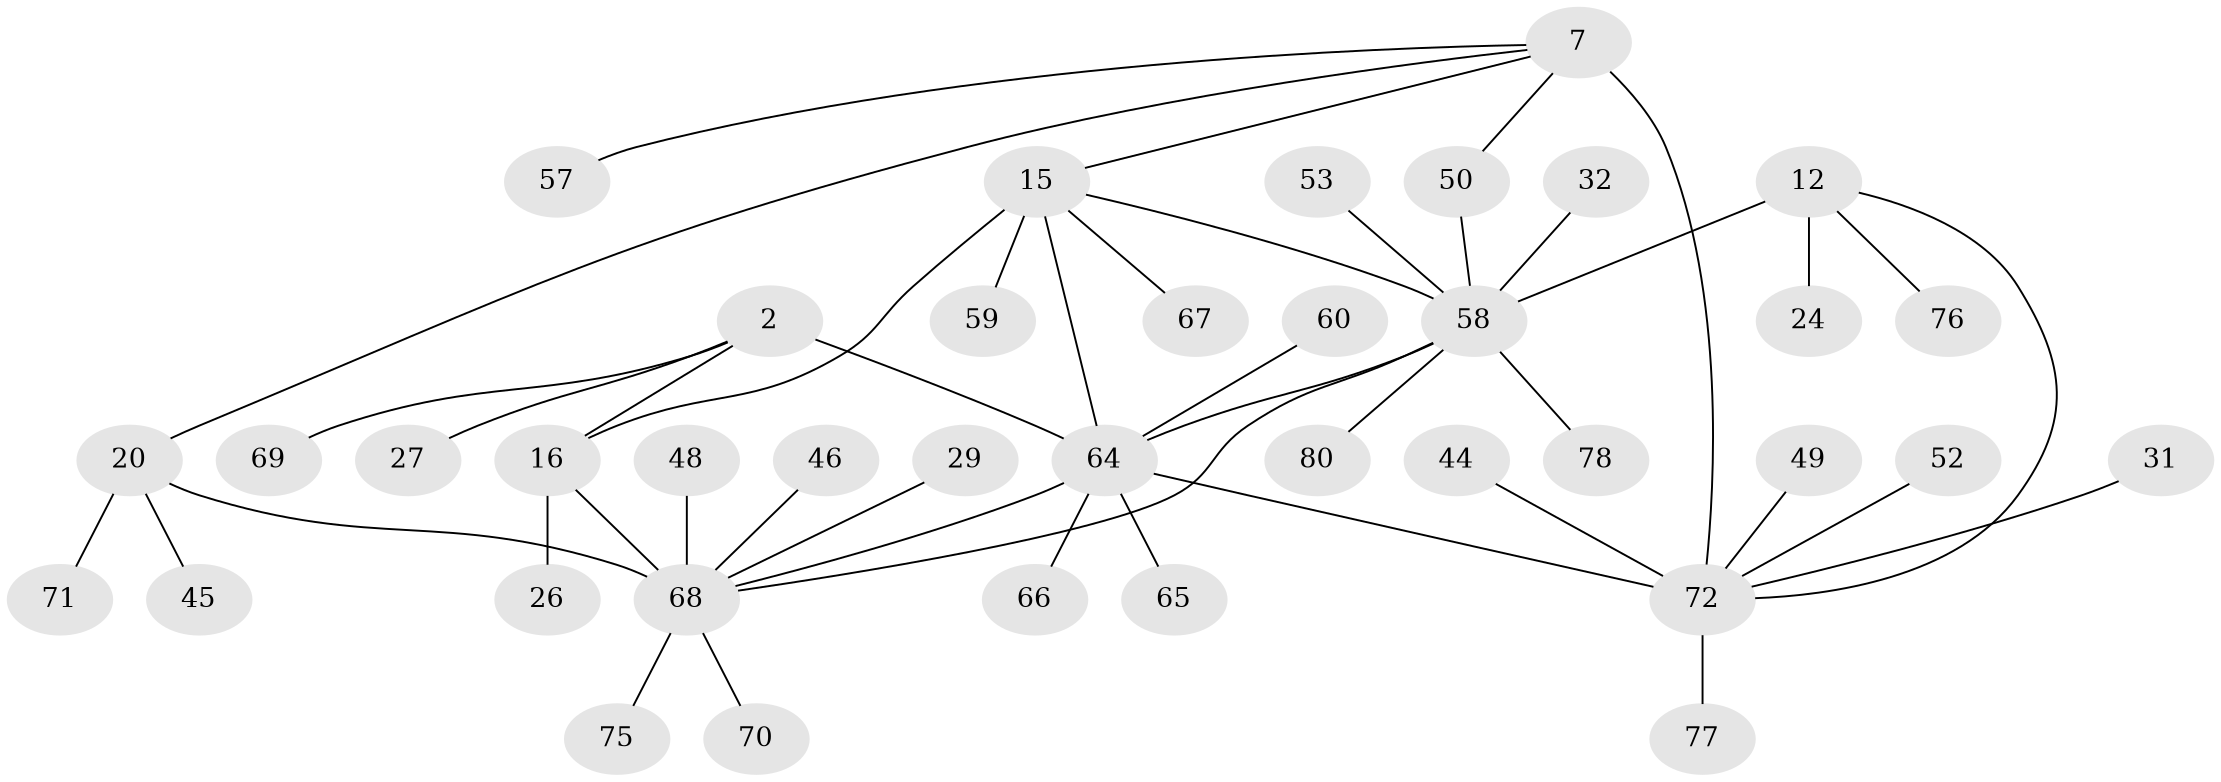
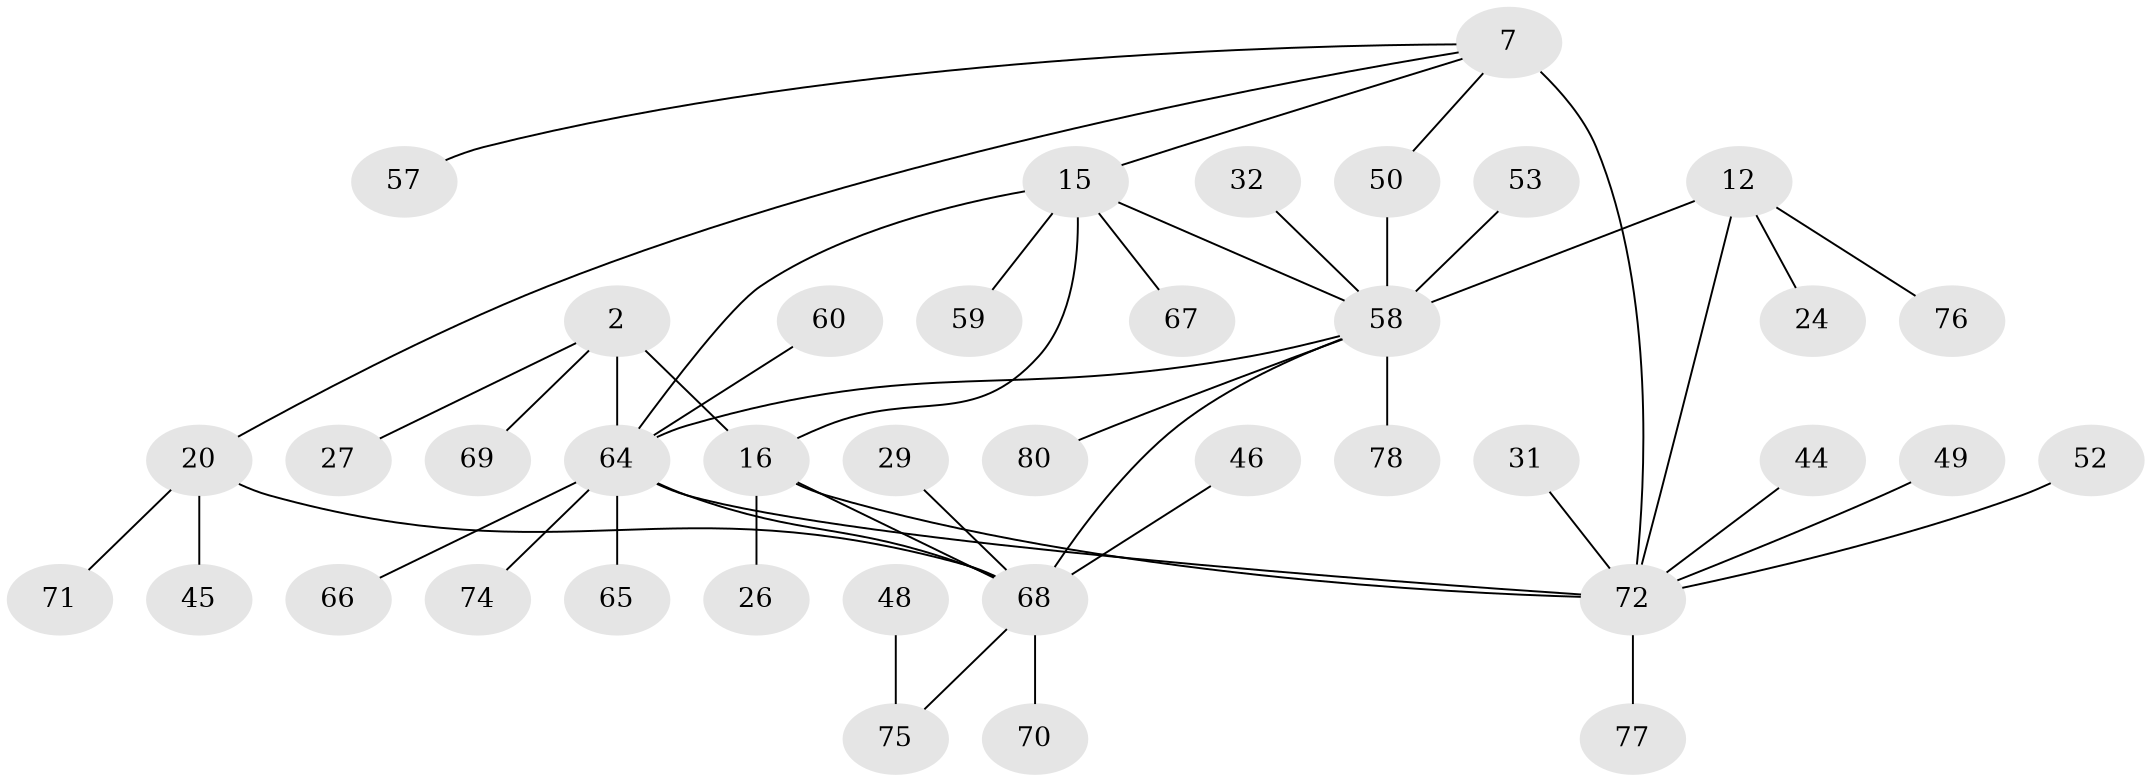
edge "48" -- "68": now "48" -- "75"
edge "16" -- "72": added
node "74": added
